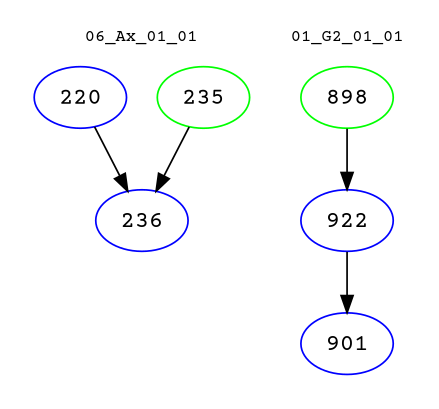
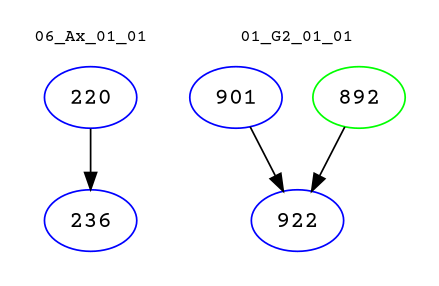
node "235": removed
node "898": label "898" -> "892"
edge "922" -> "901": reversed
